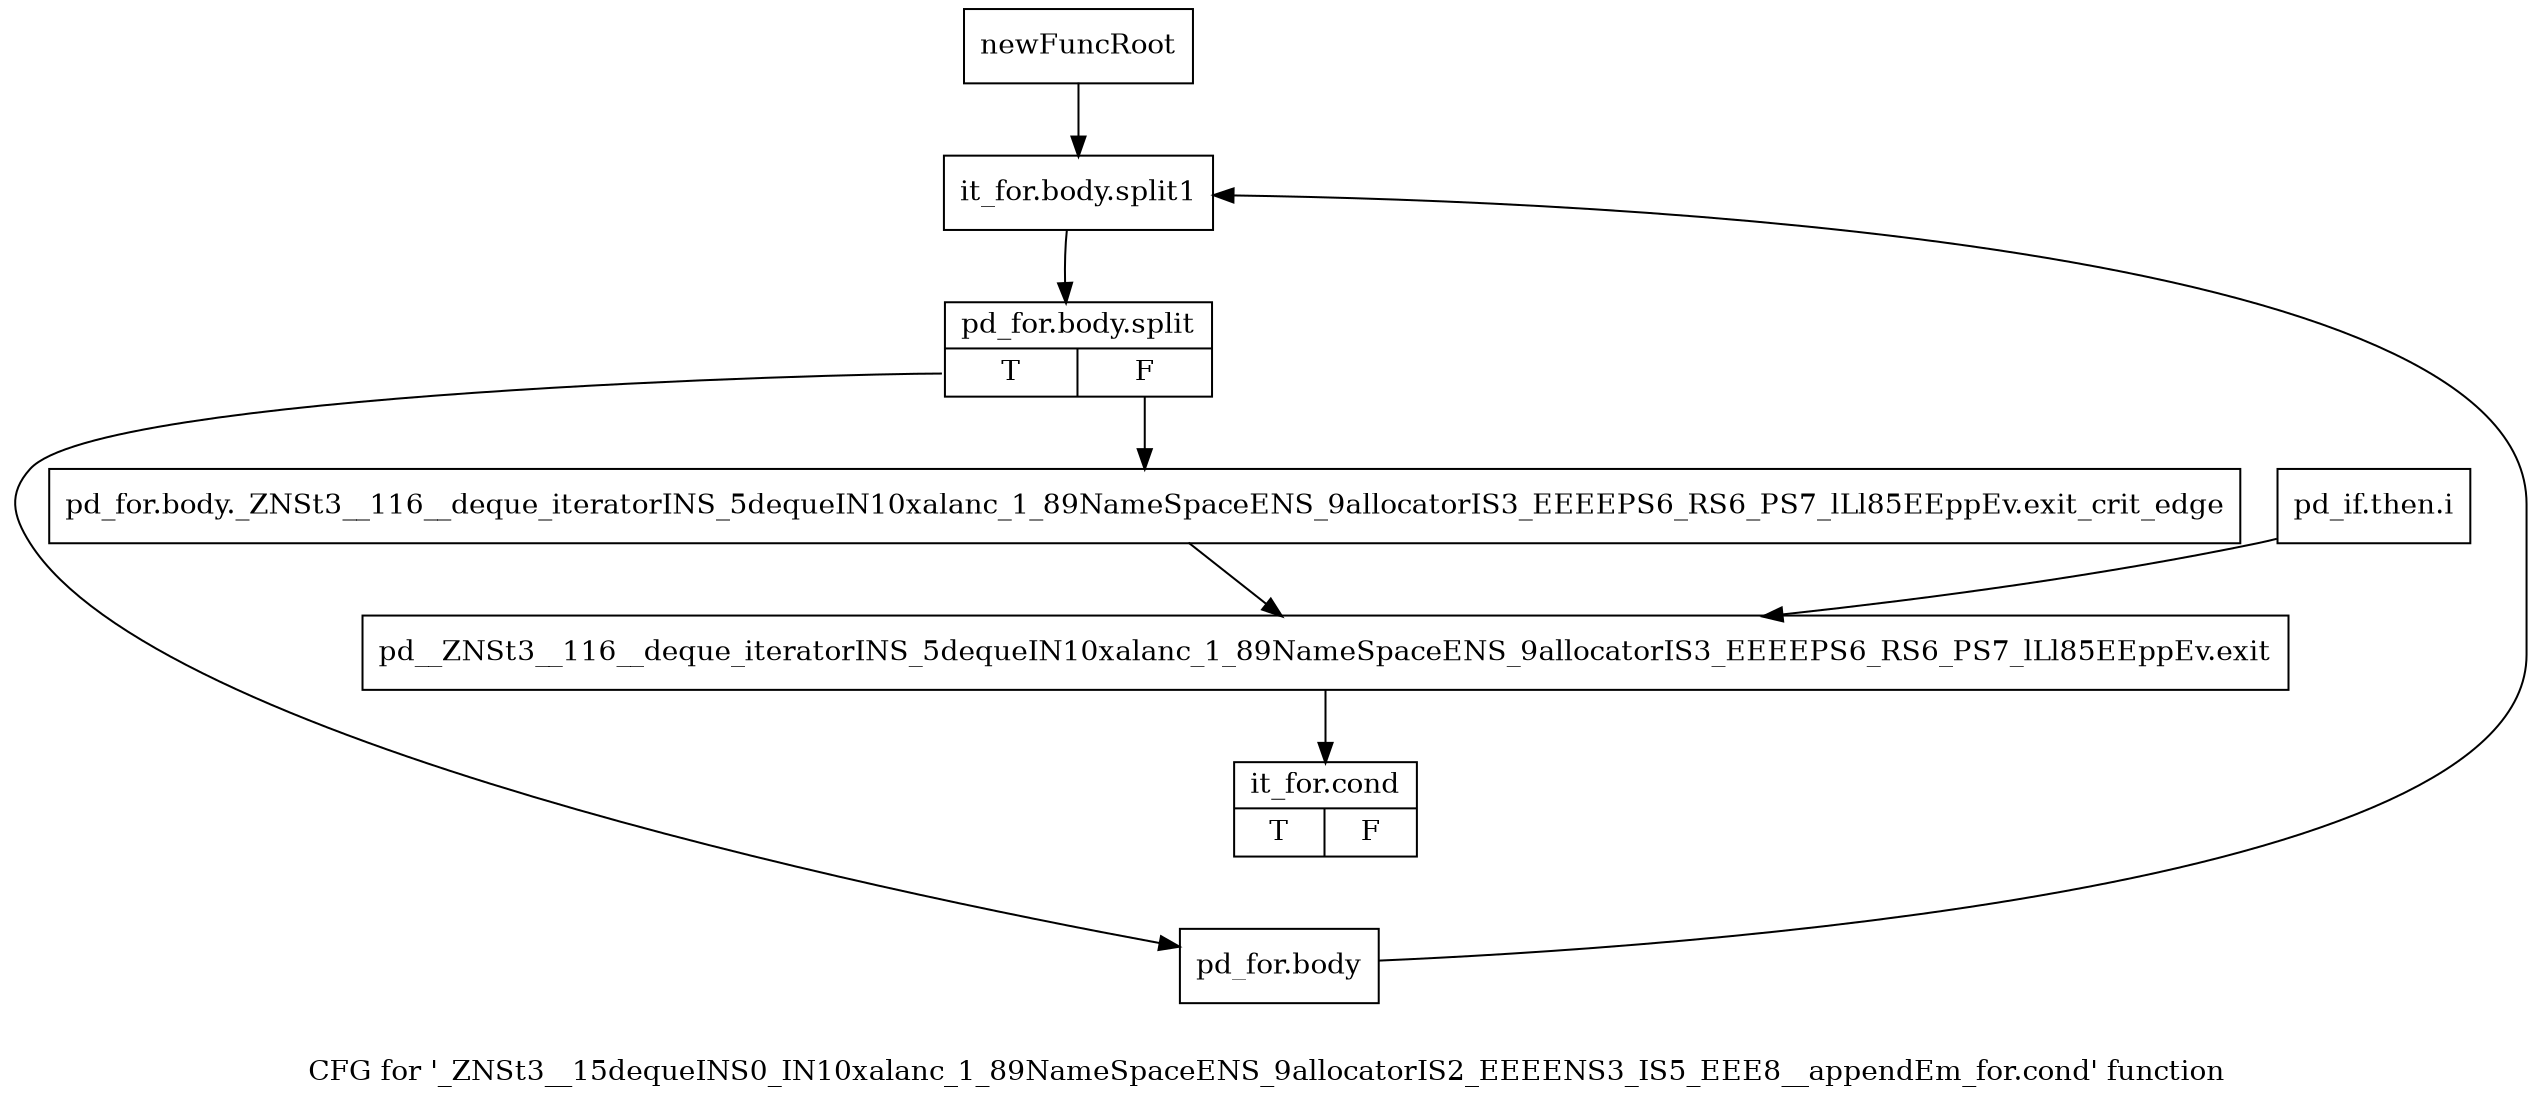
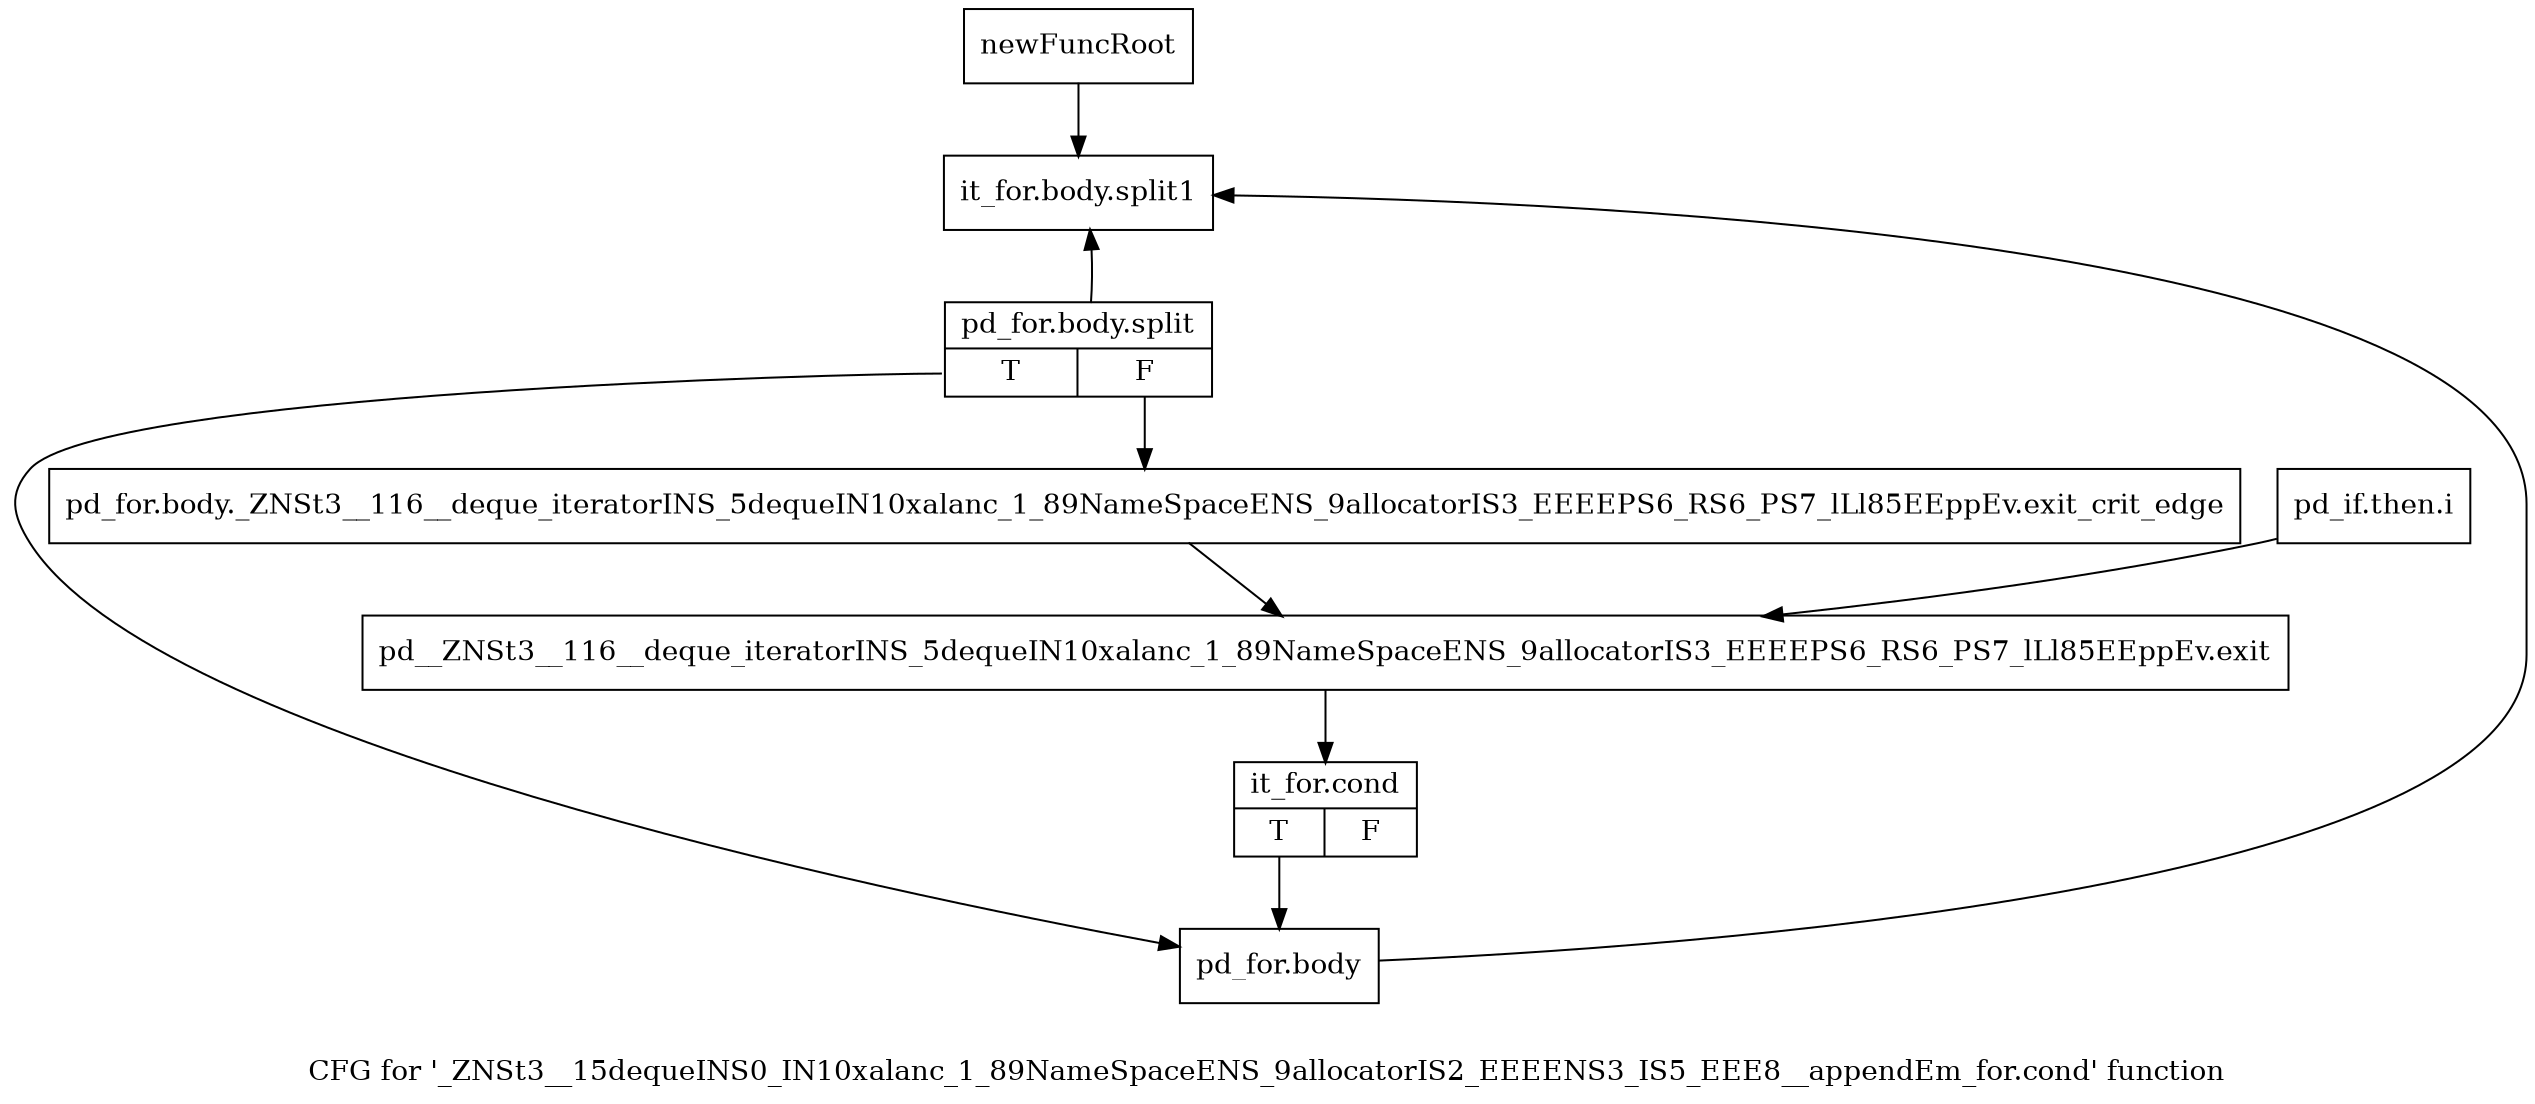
edge "it_for.body.split1" -> "pd_for.body.split": reversed
edge "it_for.cond" -> "pd_for.body": added
